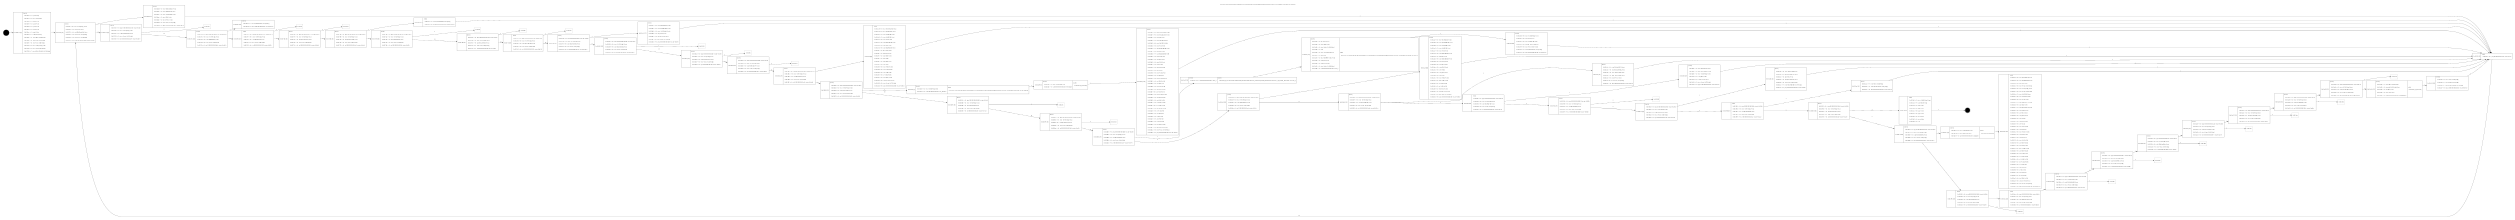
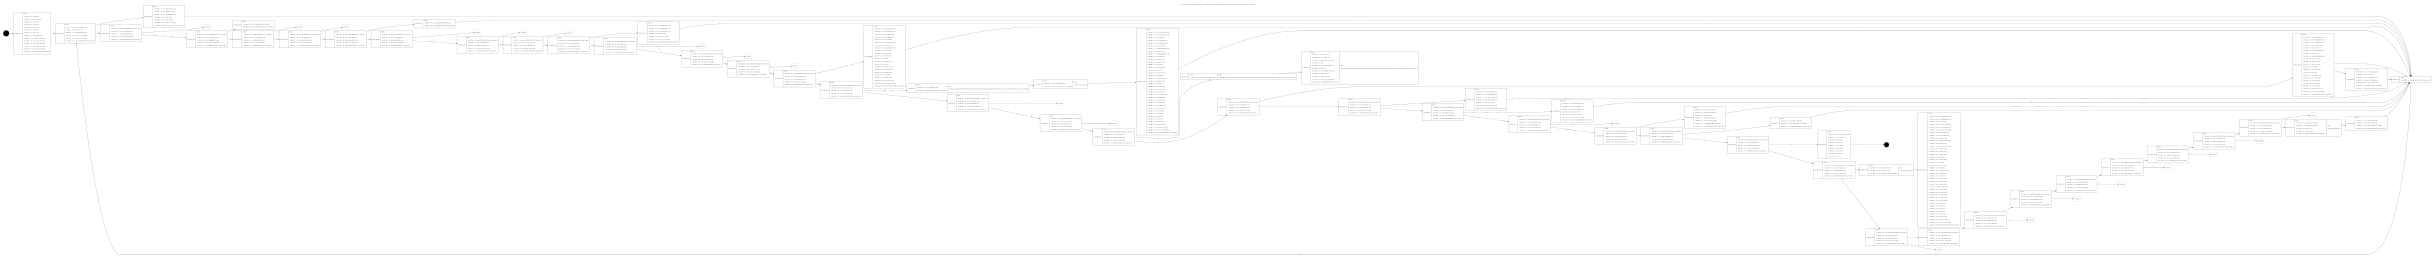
edge "0x401c5c [44]" -> "0x401c88 [33]": now "0x401aaf [88]" -> "0x401c88 [33]"
